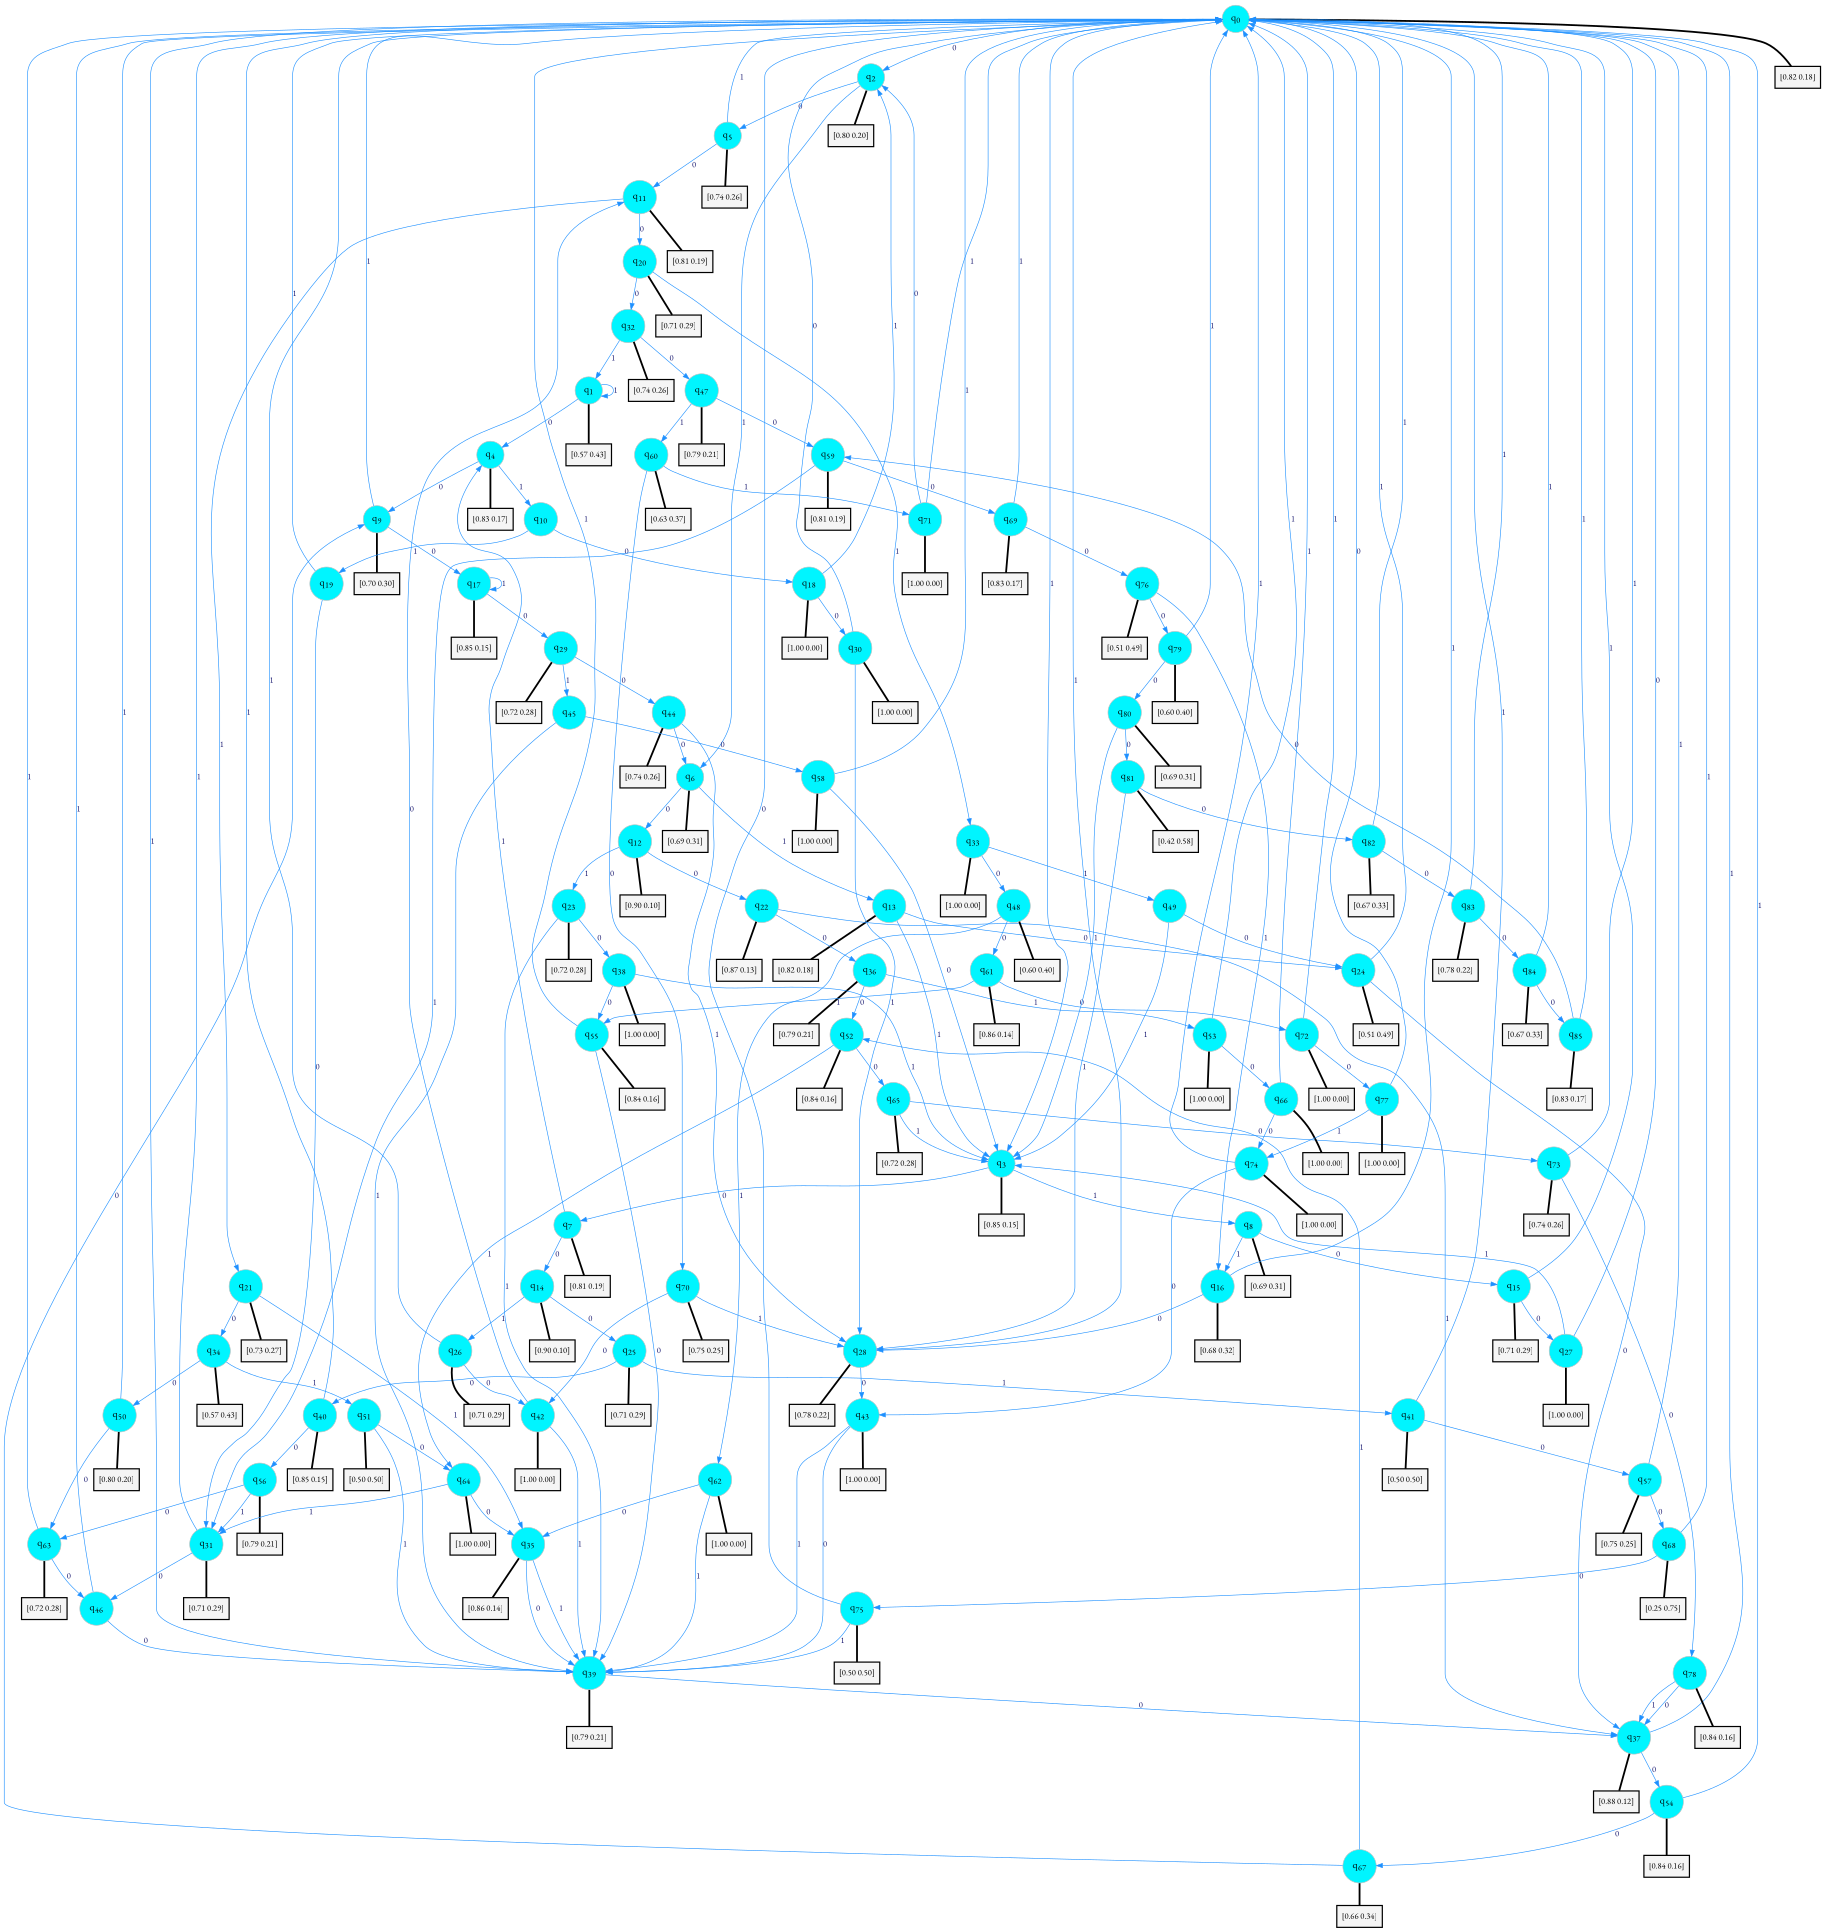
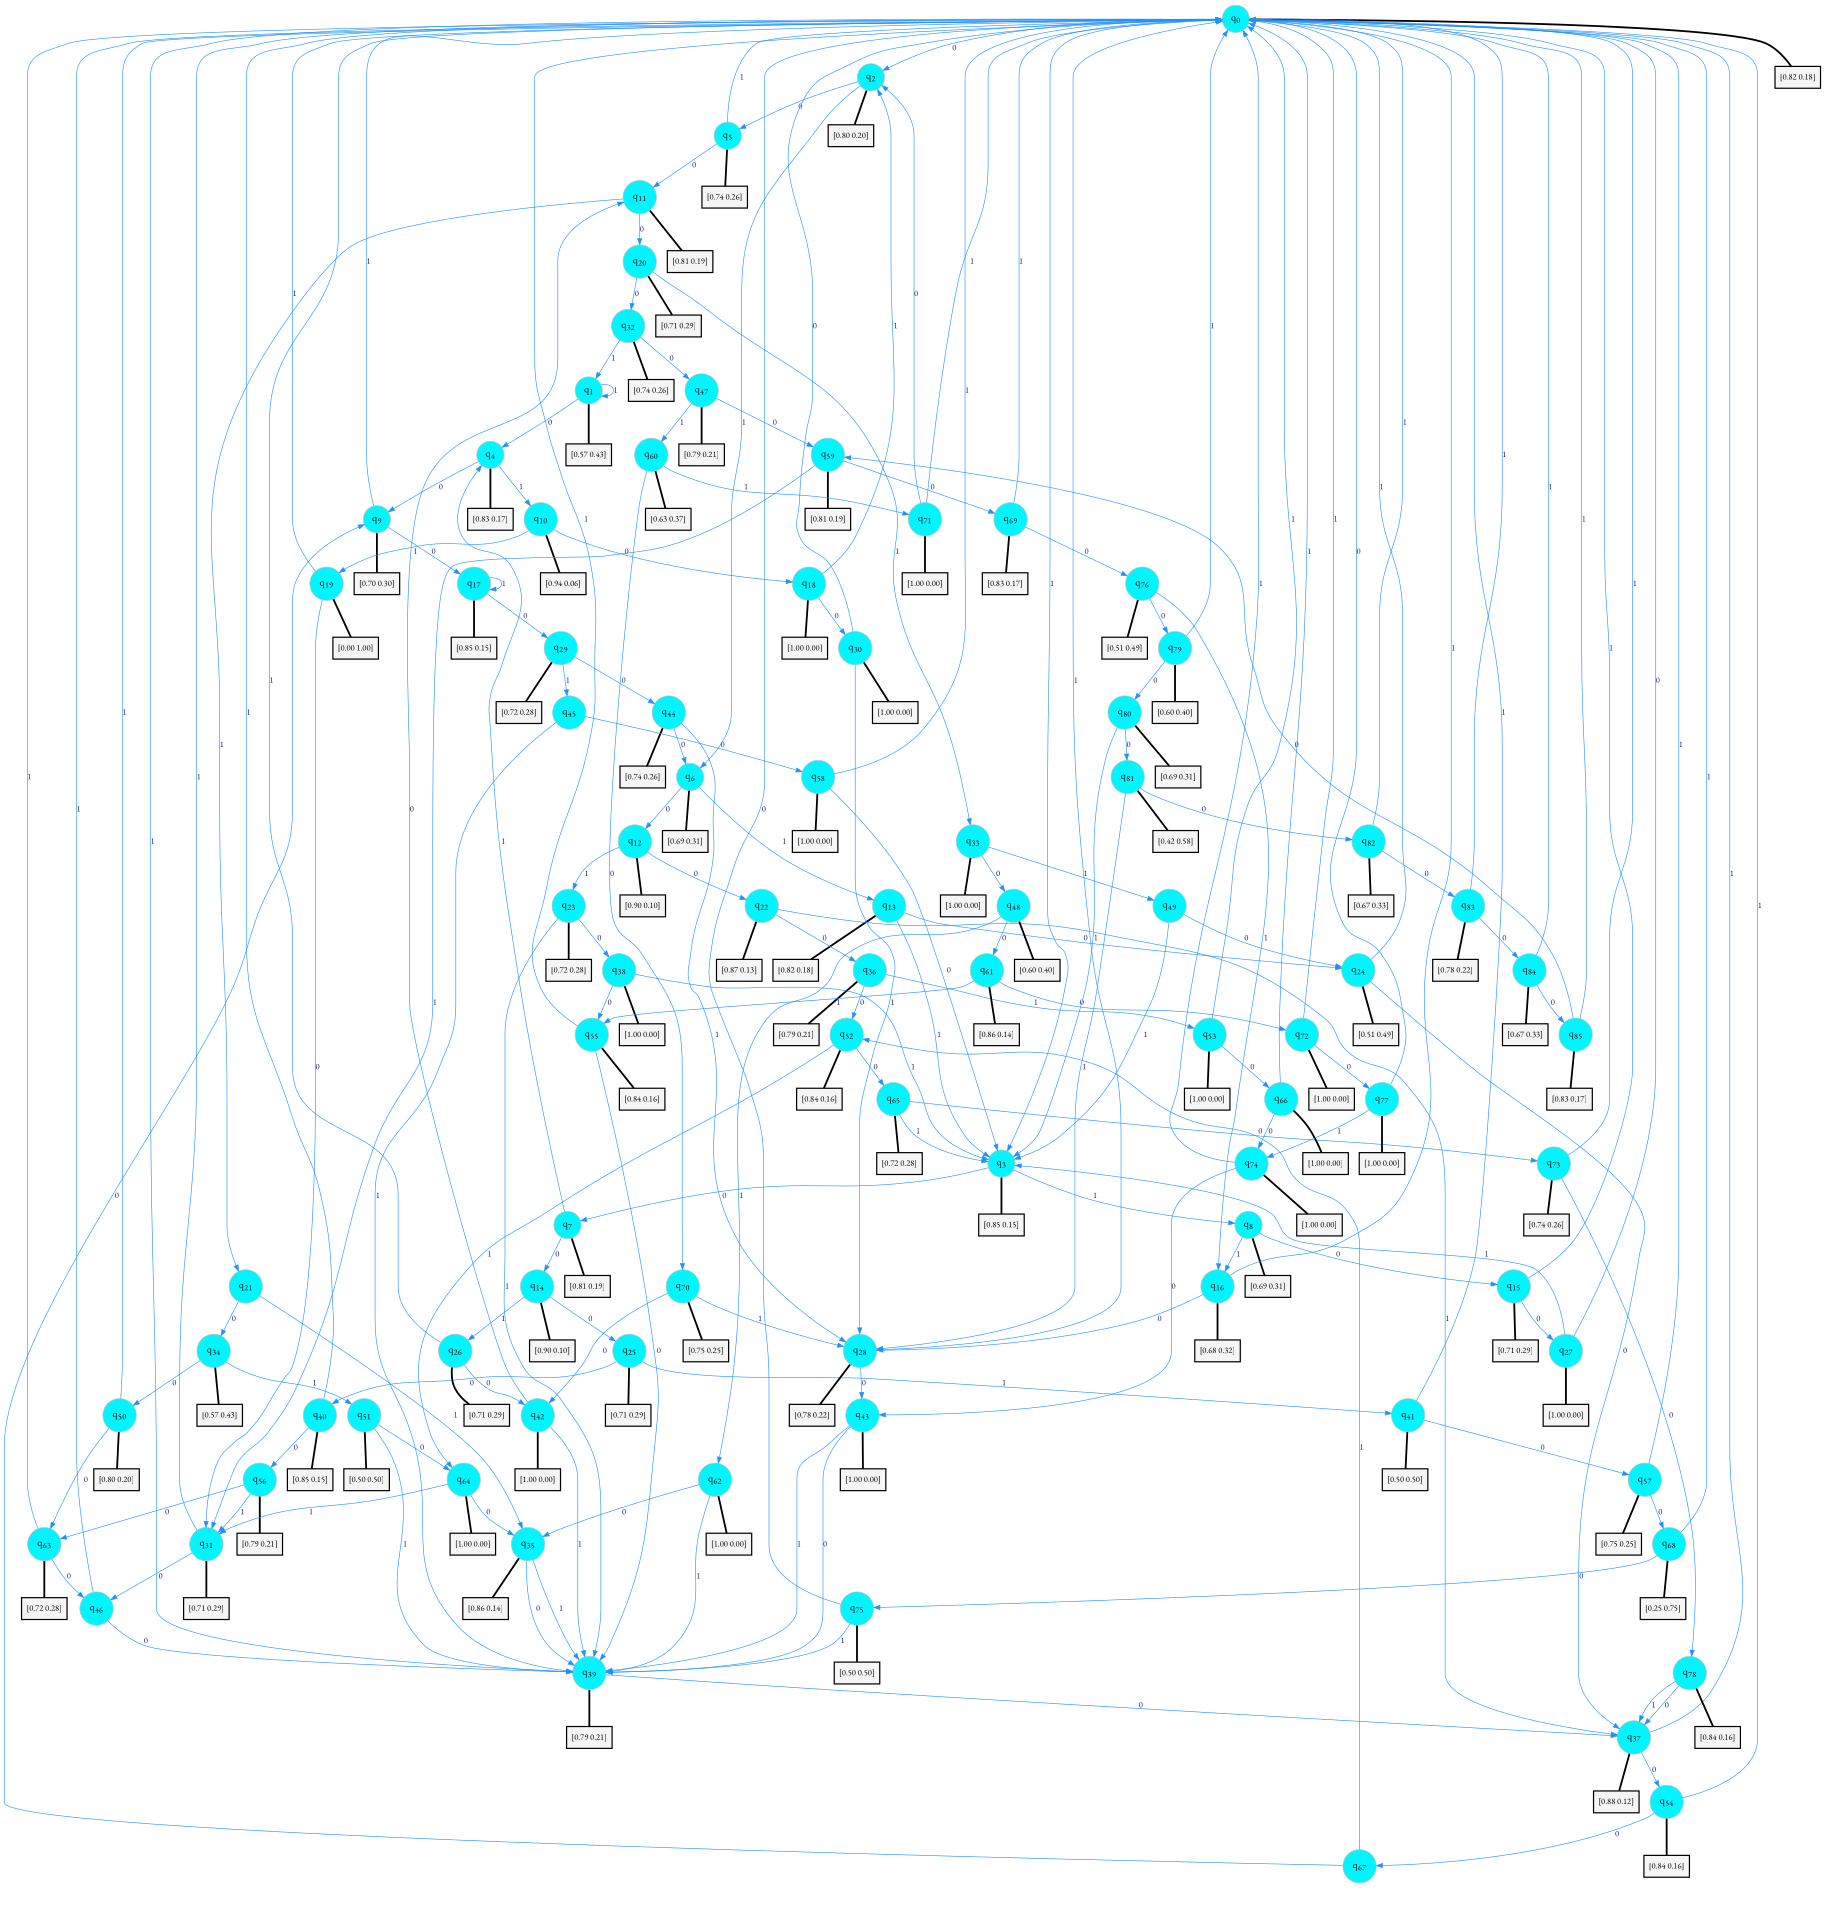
node "[0.94 0.06]": added
node "[0.00 1.00]": added
node "[0.73 0.27]": removed
node "[0.66 0.34]": removed
